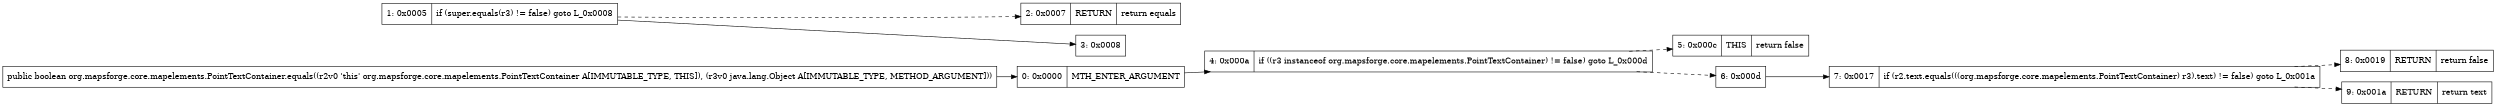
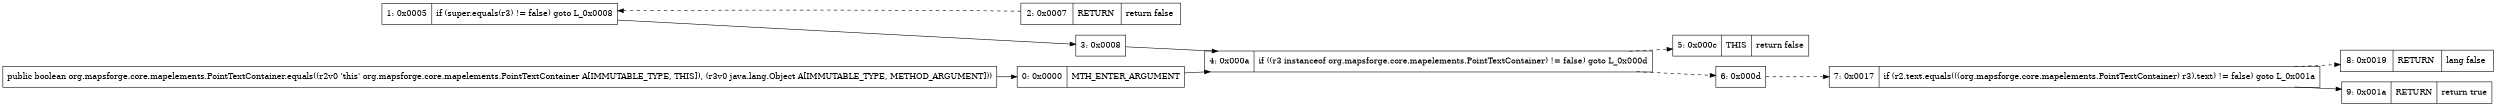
node "2: 0x0007": text "return equals" -> "return false"
edge "1: 0x0005" -> "2: 0x0007": reversed
edge "3: 0x0008" -> "4: 0x000a": added
node "8: 0x0019": text "return false" -> "lang false"
edge "6: 0x000d" -> "7: 0x0017": style solid -> dashed
edge "7: 0x0017" -> "9: 0x001a": style dashed -> solid
node "9: 0x001a": text "return text" -> "return true"
